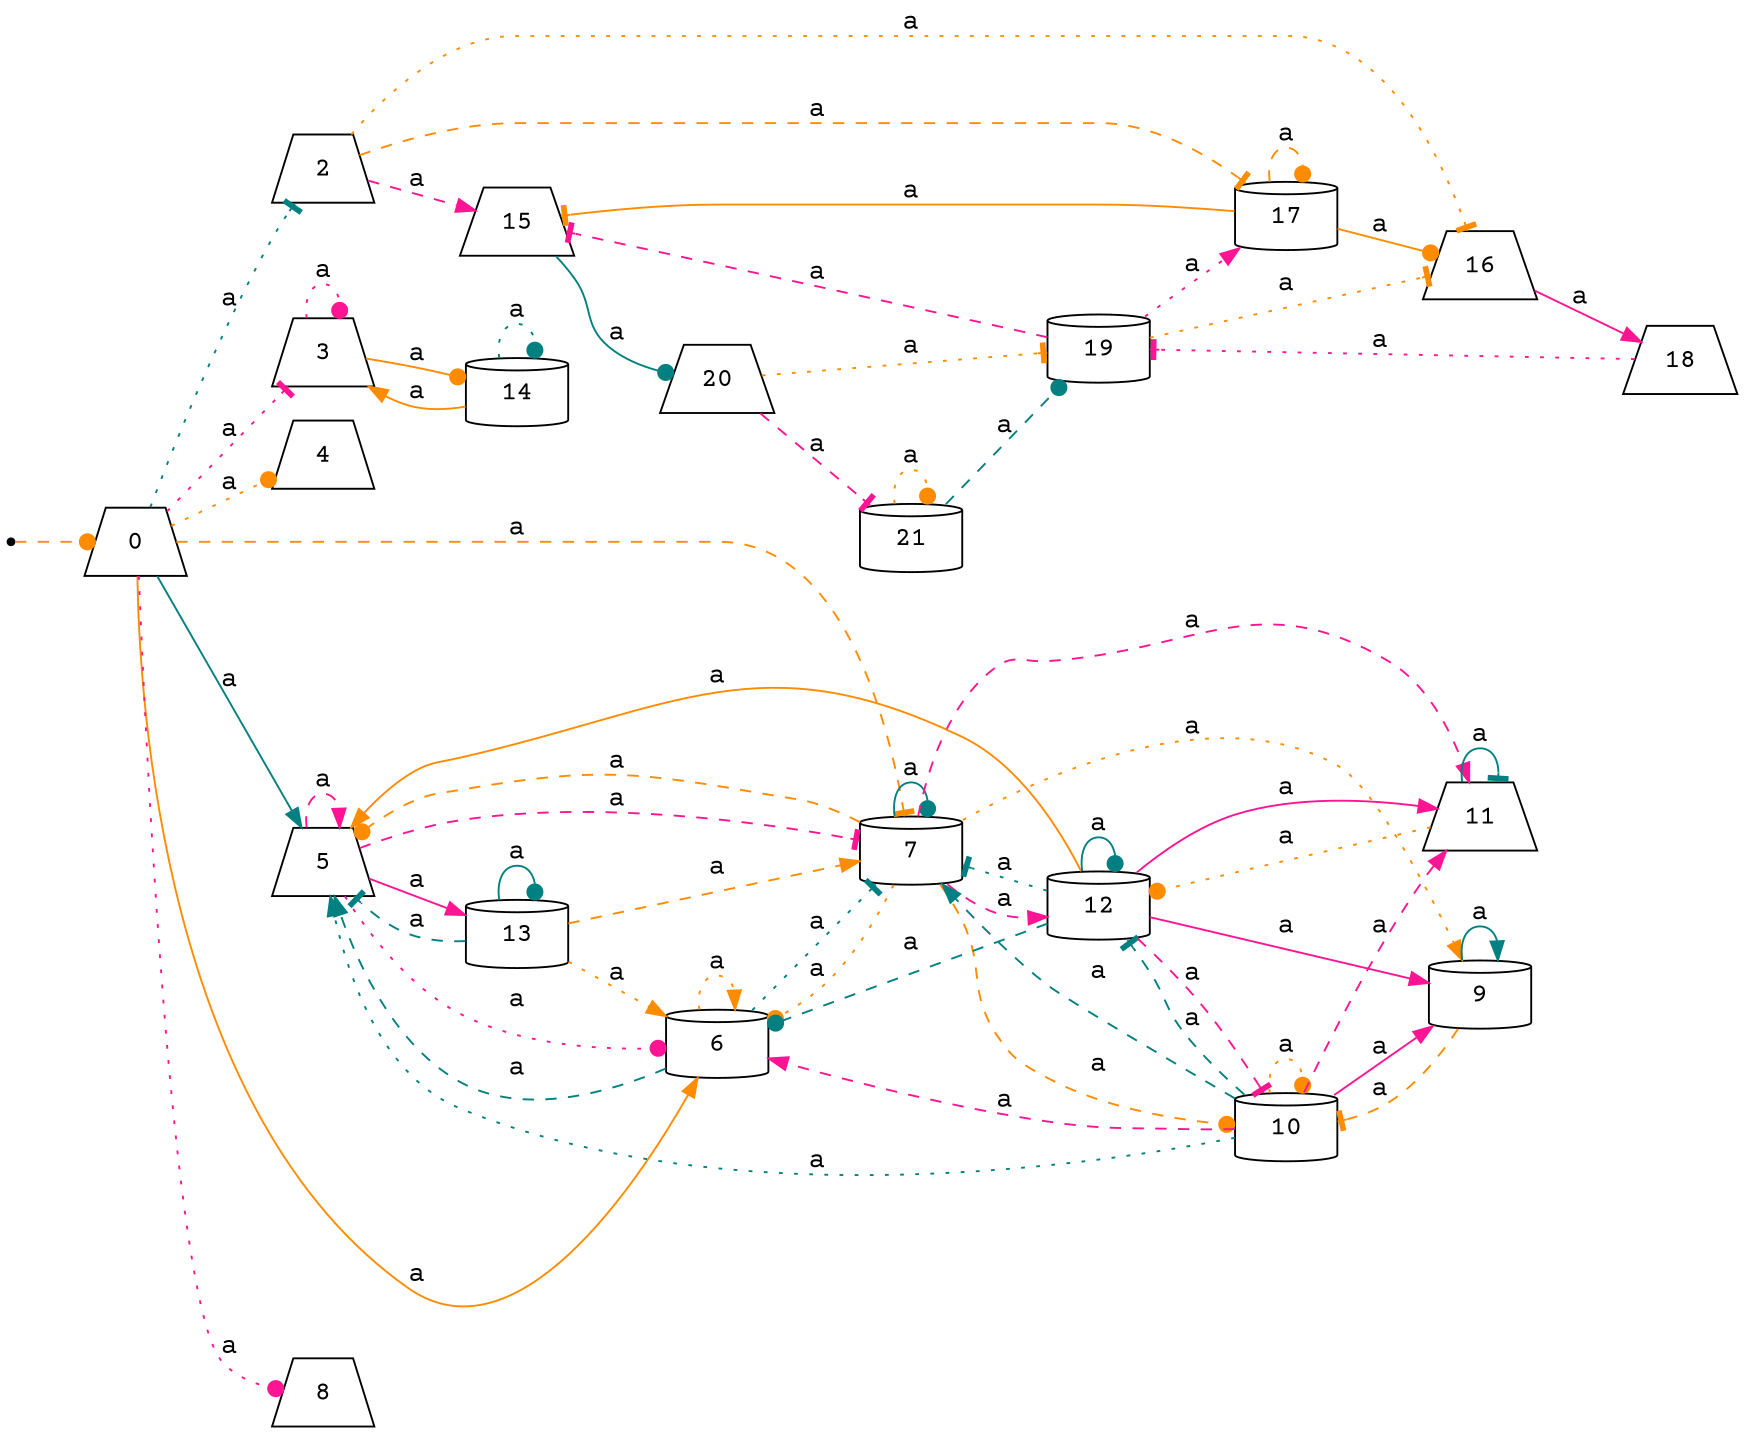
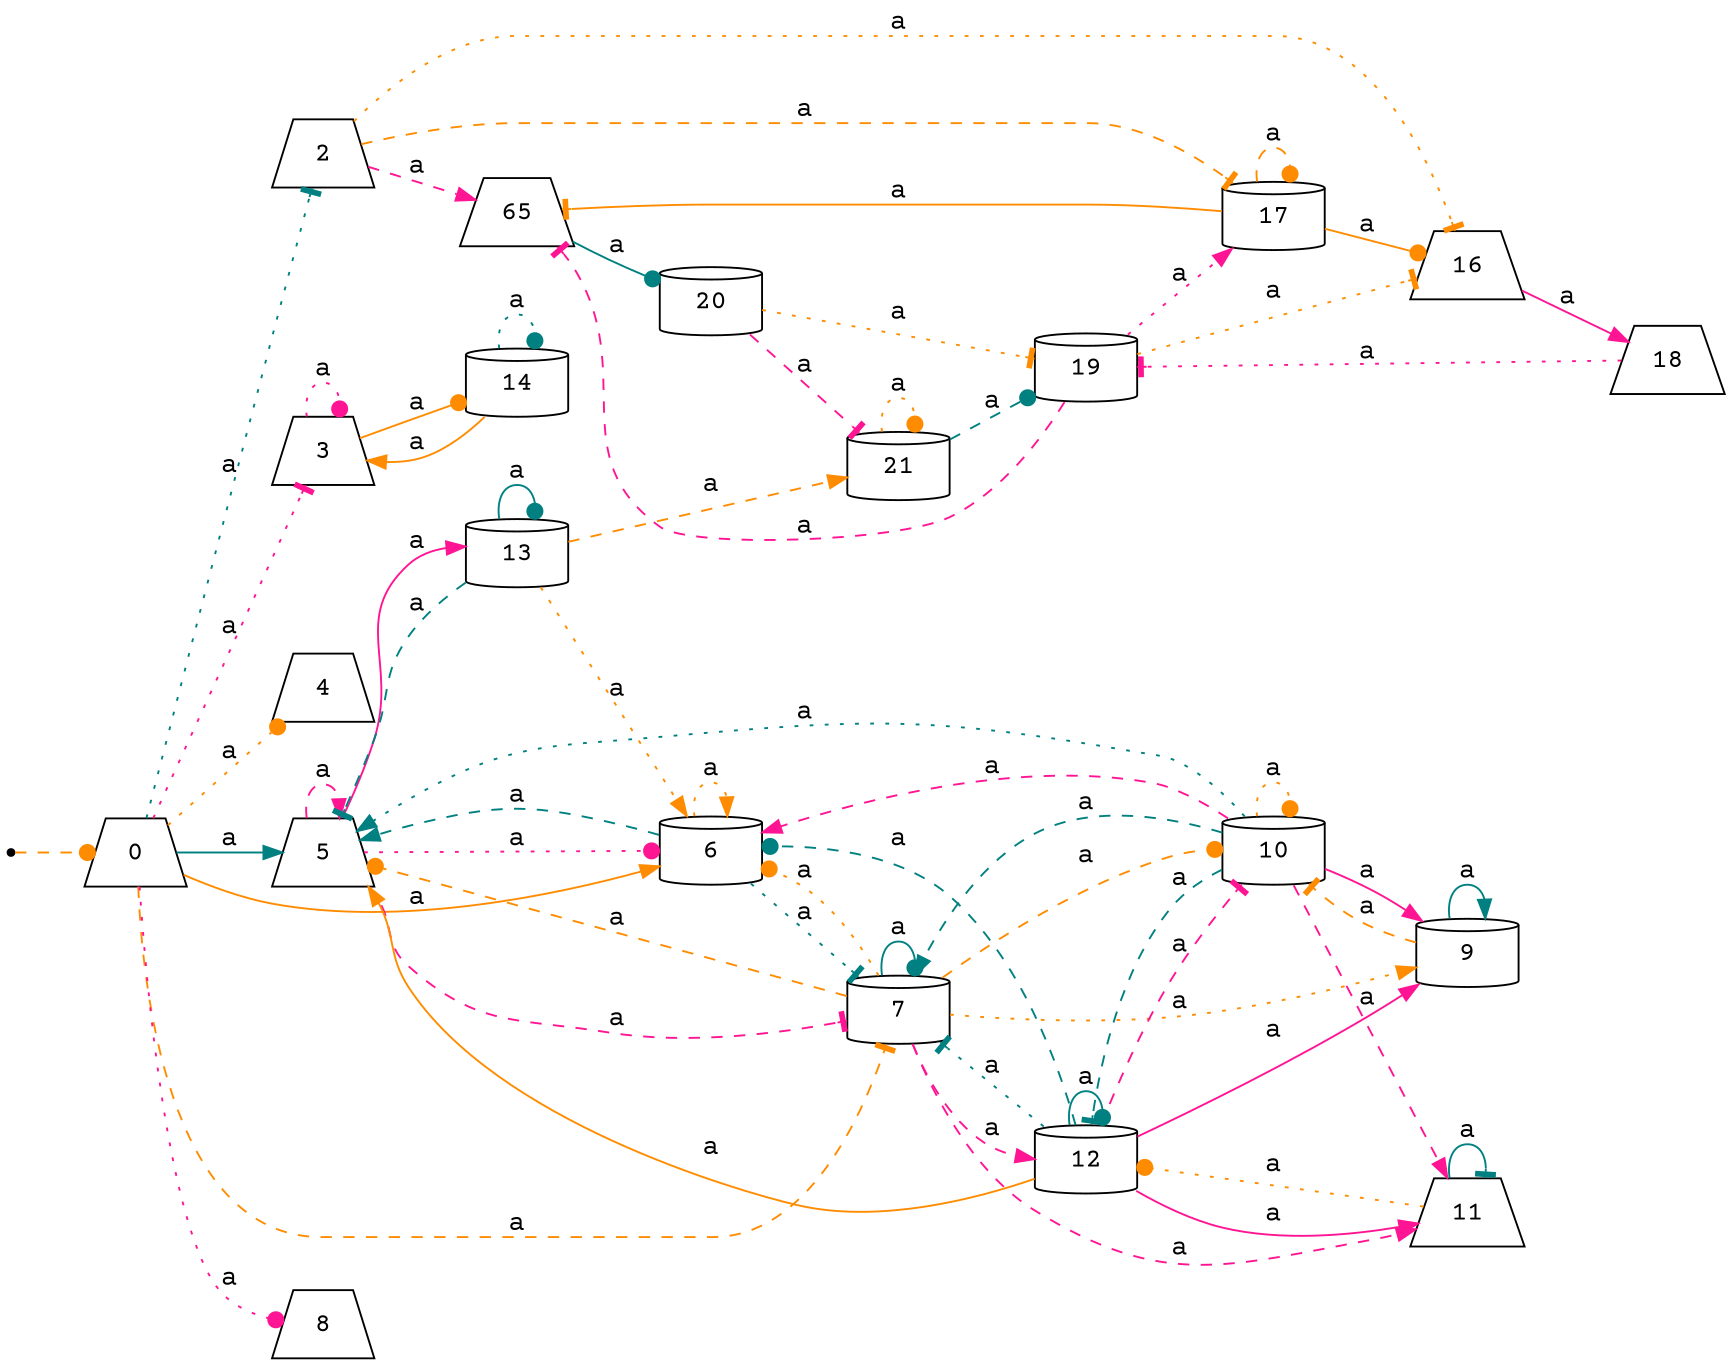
node "15": label "15" -> "65"
node "20": shape trapezium -> cylinder
edge "13" -> "7": now "13" -> "21"
